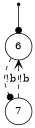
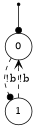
node "6": label "6" -> "0"
node "7": label "7" -> "1"
